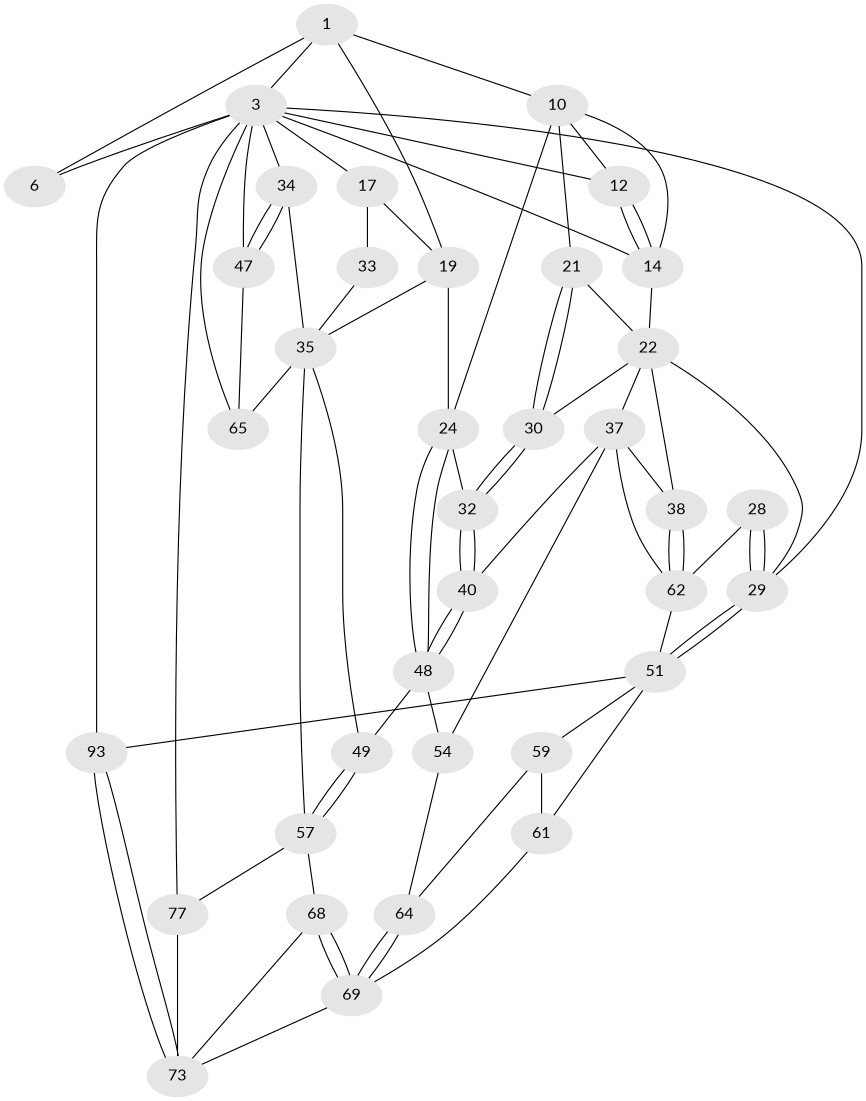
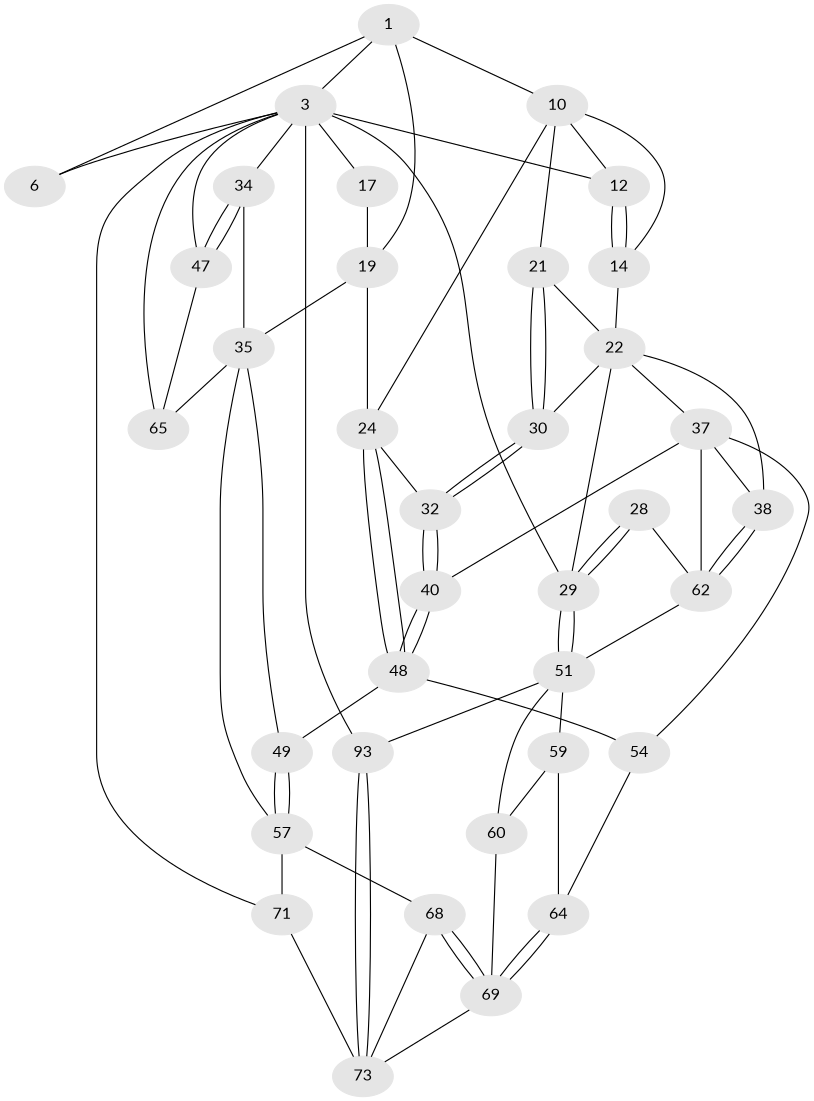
edge "3" -- "14": removed
node "33": removed
node "61": label "61" -> "60"
node "77": label "77" -> "71"
